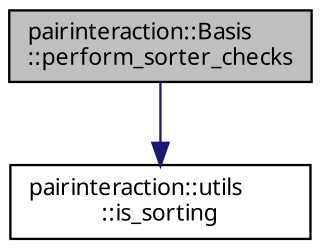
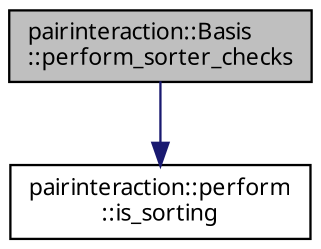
node "pairinteraction::utils ::is_sorting": label "pairinteraction::utils ::is_sorting" -> "pairinteraction::perform ::is_sorting"
